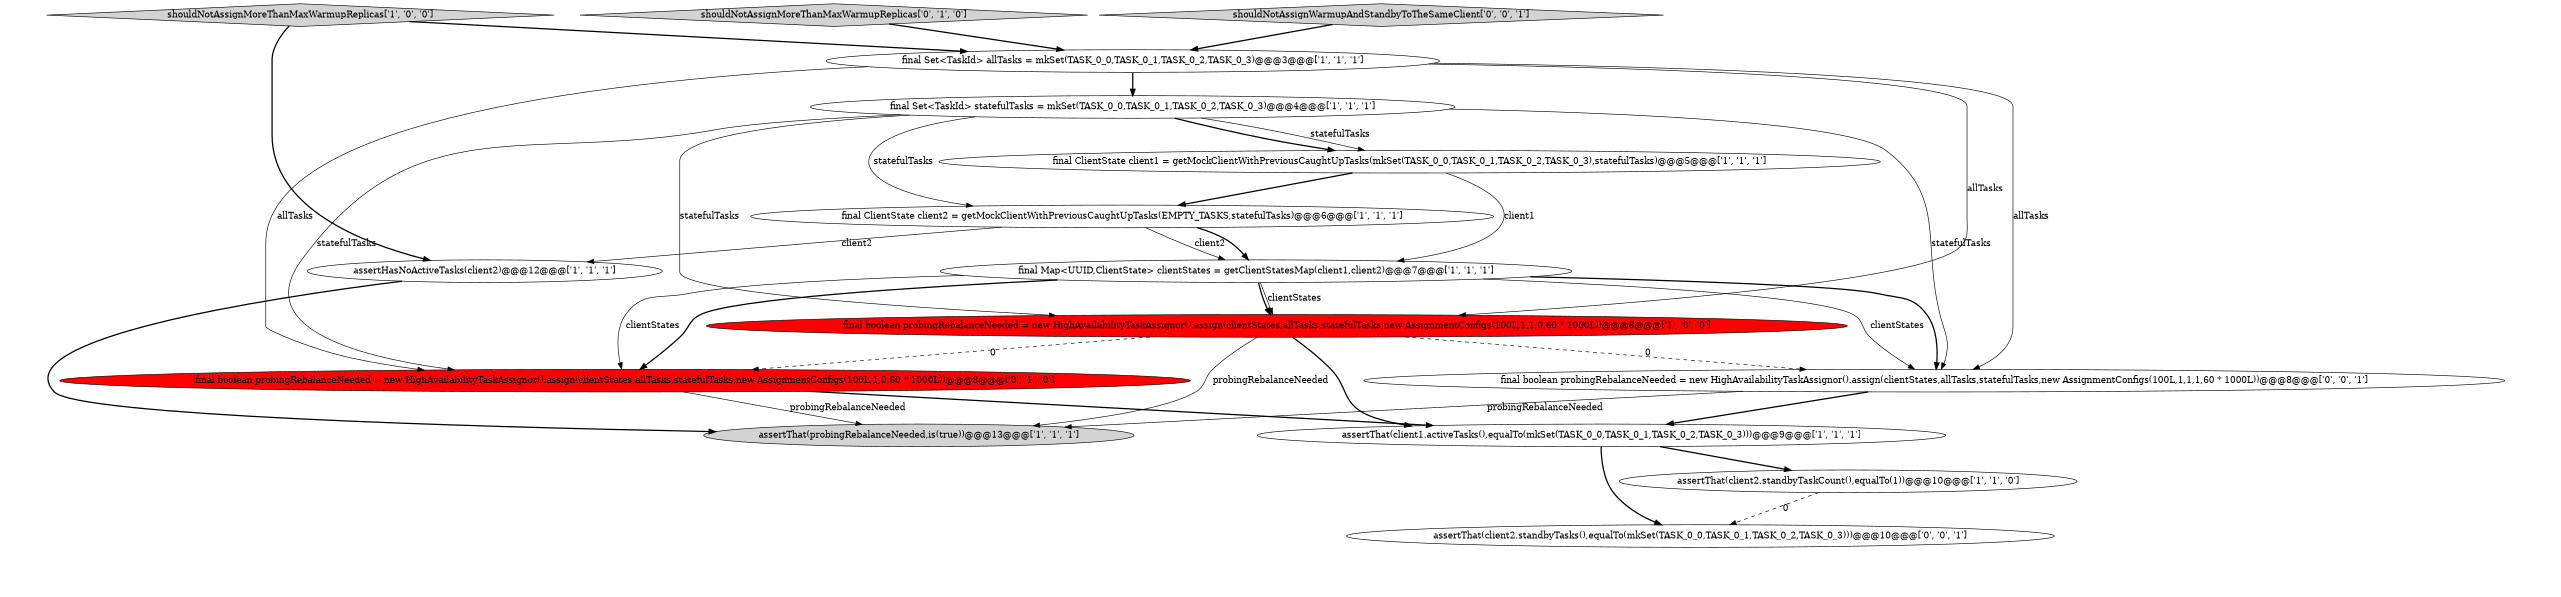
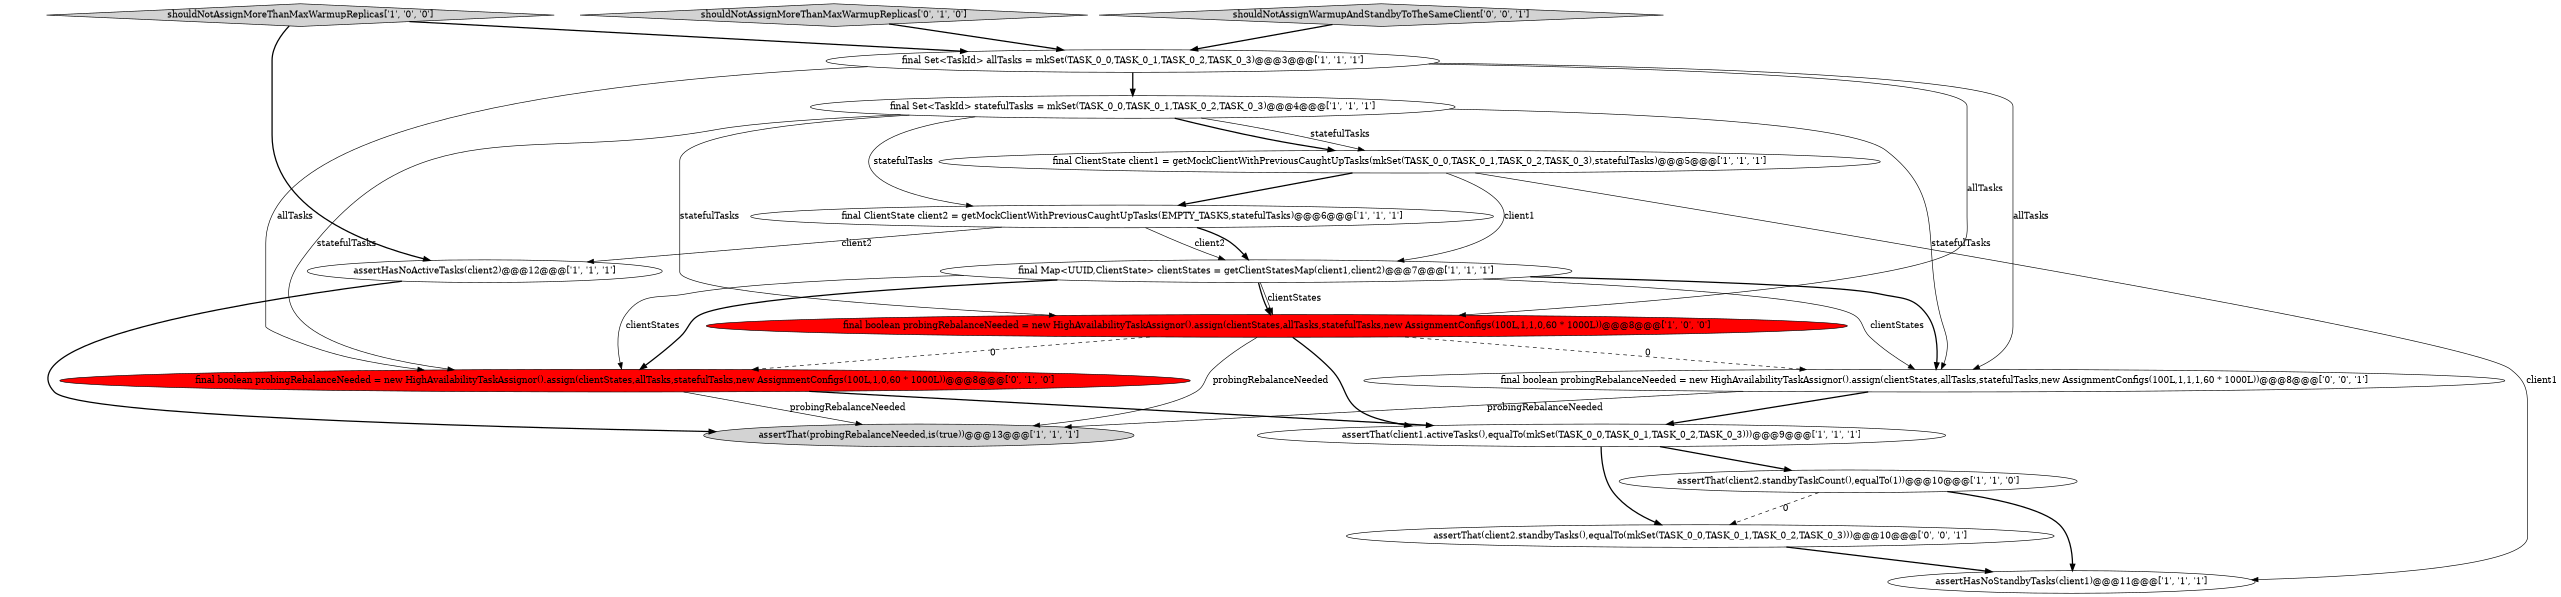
node "assertHasNoStandbyTasks(client1)@@@11@@@['1', '1', '1']": added
